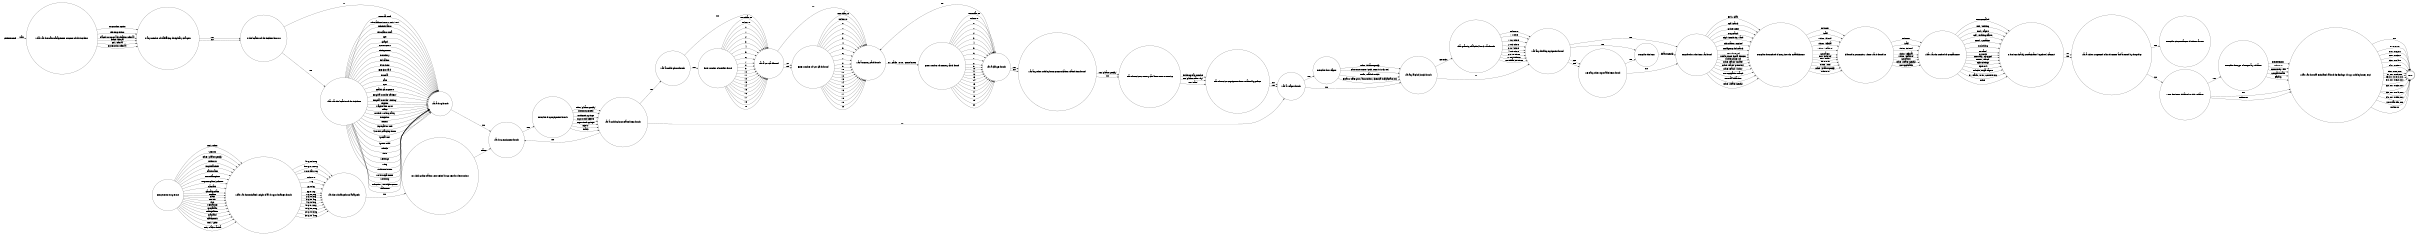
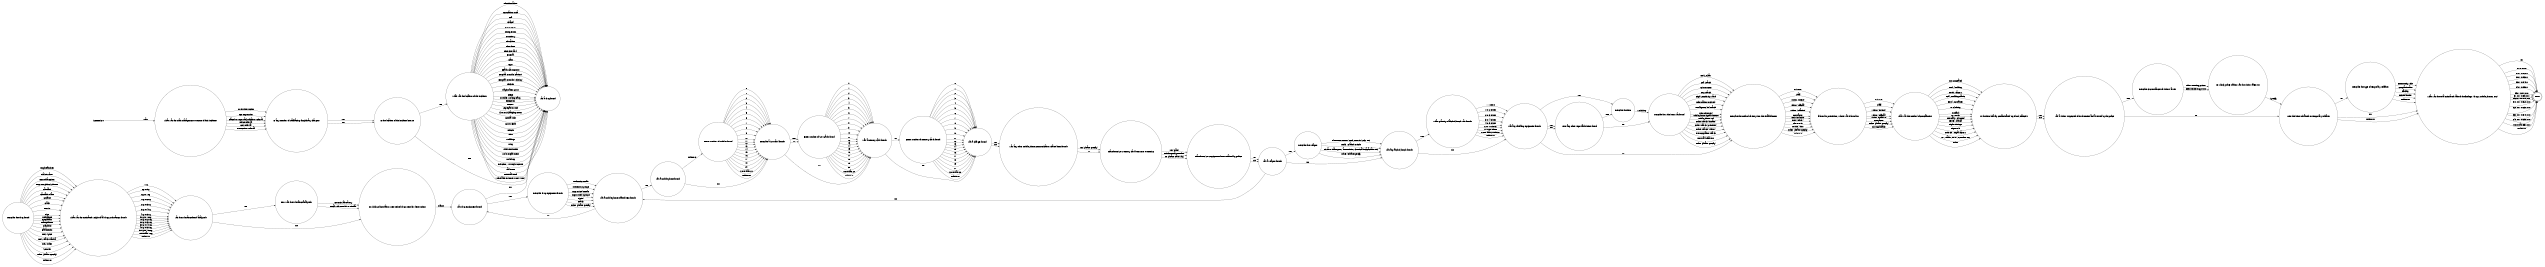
edge "Was a charger found?" -> "Was a memory card found?": reversed
node "START_NODE": label "START_NODE" -> "START_SIM"
edge "Was any distilling equipment found?" -> "Describe how the item was found": now "Was any distilling equipment found?" -> "Describe the method of entry into the establishment"
edge "Describe the item" -> "Describe how the item was found": label "Please specify" -> "Workshop"
edge "Was any alcohol/hooch found?" -> "What quantity of alcohol/hooch was found?": label "Forensic" -> "Yes"
node "Was a SIM card found?": label "Was a SIM card found?" -> "Describe a SIM card found?"
edge "Was a memory card found?" -> "Enter number of memory cards found": label "TV / Radio / DVD / Consoles etc" -> "Yes"
edge "Was a mobile phone found?" -> "Enter number of mobiles found": label "Yes" -> "Unknown"
node "To which police station was the visitor taken to?": added
node "Were the items obtained on this release?": label "Were the items obtained on this release?" -> "Were the items obtained on temporary release?"
edge "Was a drug found?" -> "Was drug equipment found?": reversed
edge "Was a mobile phone related item found?" -> "Was a weapon found?": reversed
node "How was the substance analysed?": added
